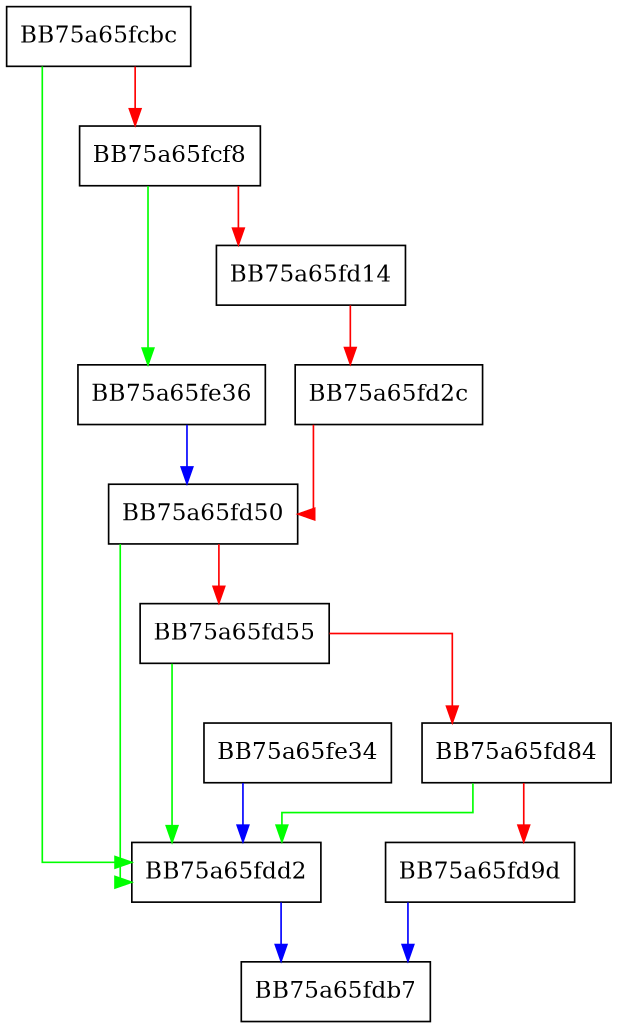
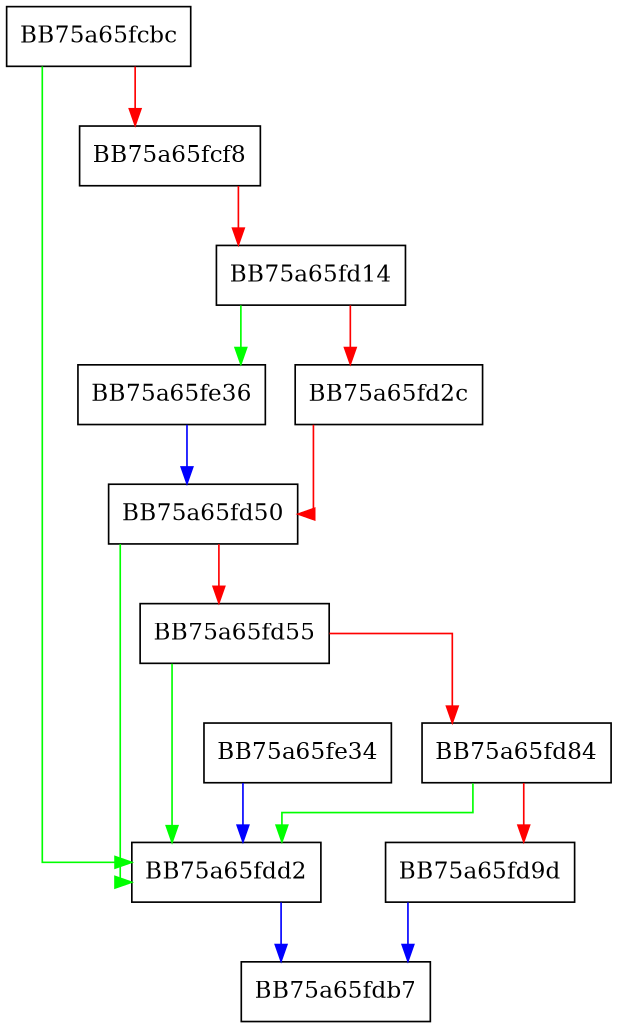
edge "BB75a65fcf8" -> "BB75a65fe36": now "BB75a65fd14" -> "BB75a65fe36"
